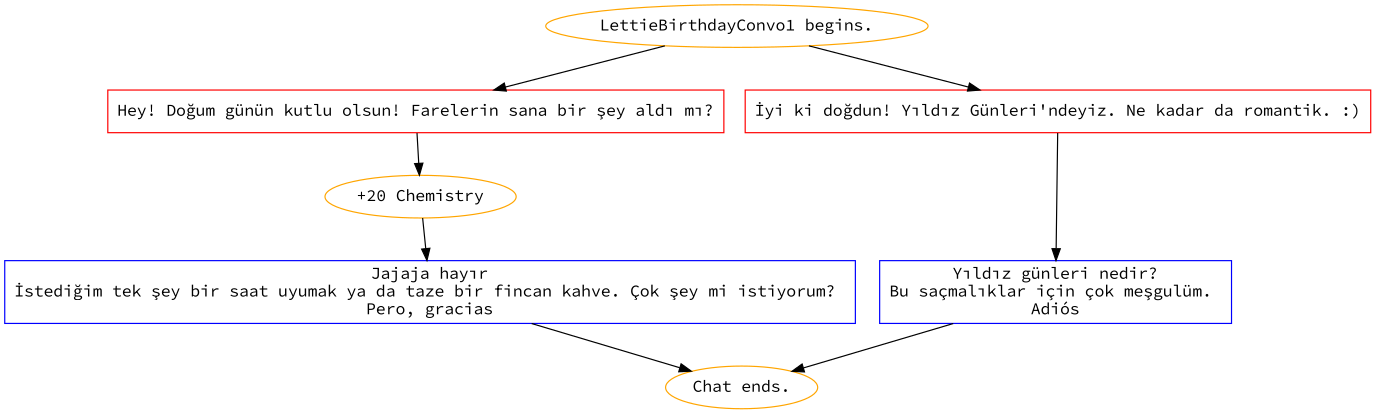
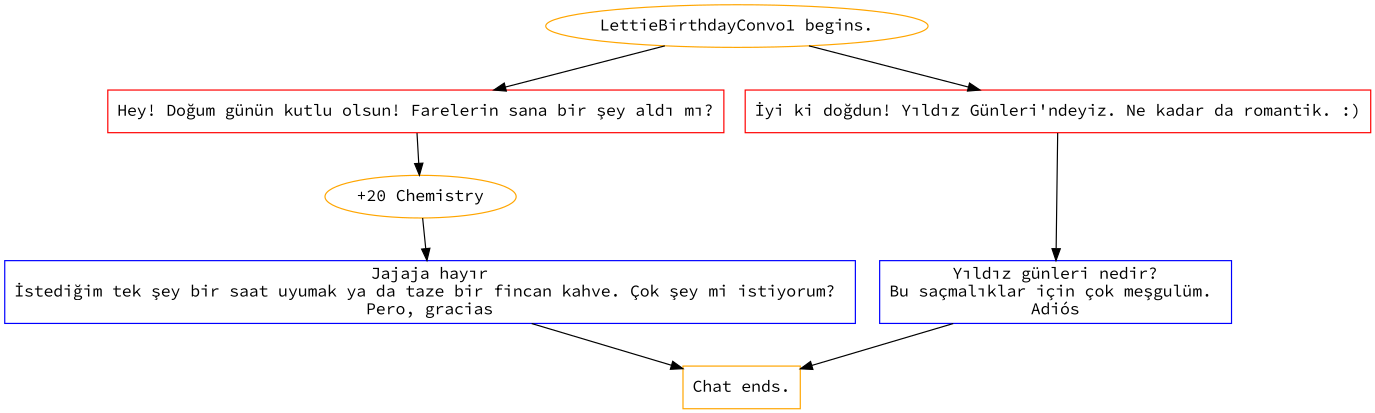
node "Chat ends.": shape ellipse -> box
